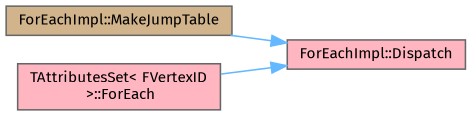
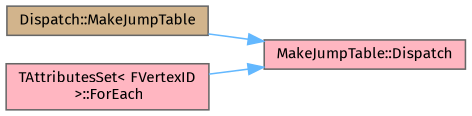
node "ForEachImpl::MakeJumpTable": label "ForEachImpl::MakeJumpTable" -> "Dispatch::MakeJumpTable"
node "ForEachImpl::Dispatch": label "ForEachImpl::Dispatch" -> "MakeJumpTable::Dispatch"
